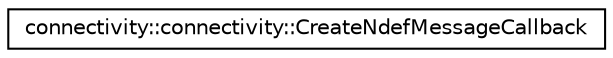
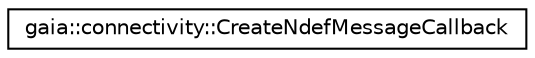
node "connectivity::connectivity::CreateNdefMessageCallback": label "connectivity::connectivity::CreateNdefMessageCallback" -> "gaia::connectivity::CreateNdefMessageCallback"
